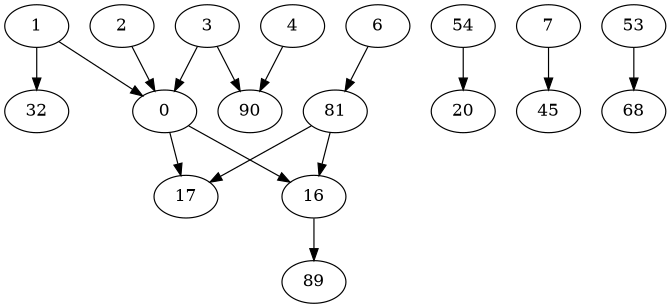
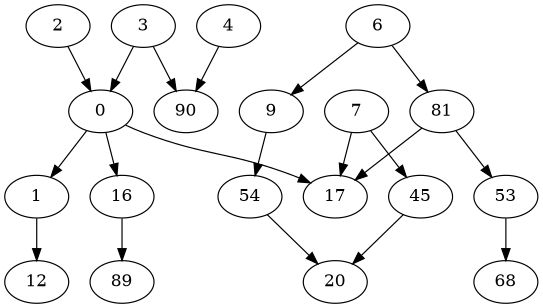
edge "1" -> "0": reversed
node "32": label "32" -> "12"
node "9": added
edge "81" -> "16": now "81" -> "53"
edge "7" -> "17": added
edge "45" -> "20": added
